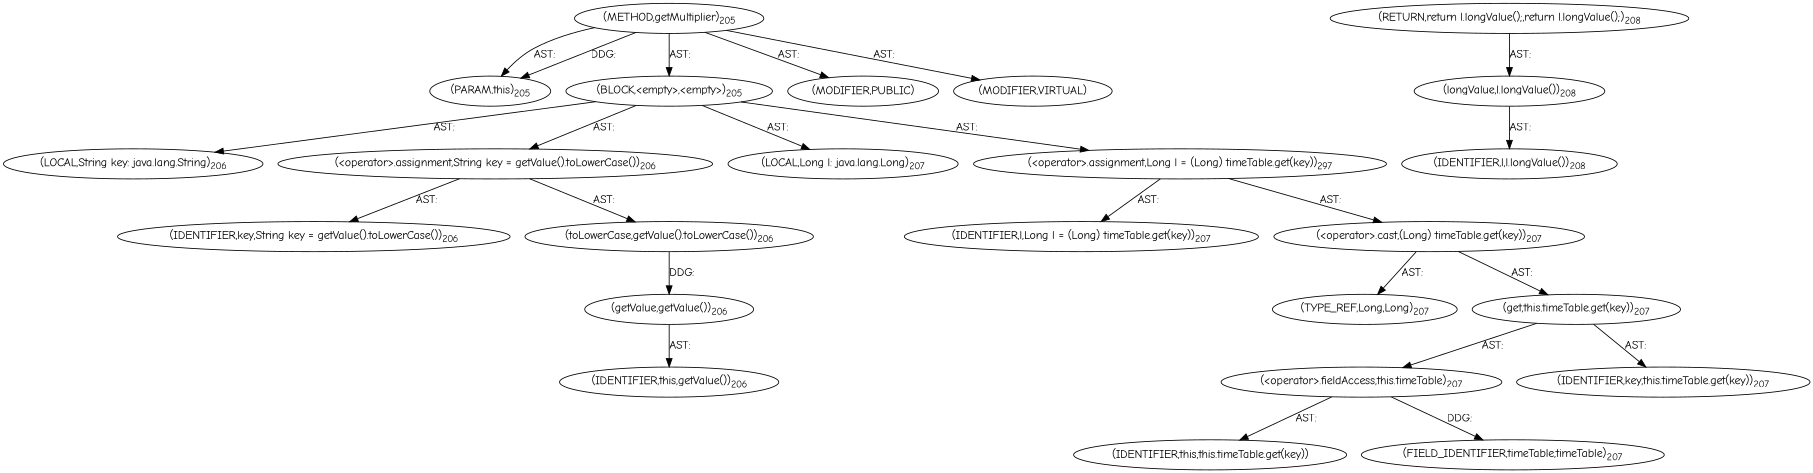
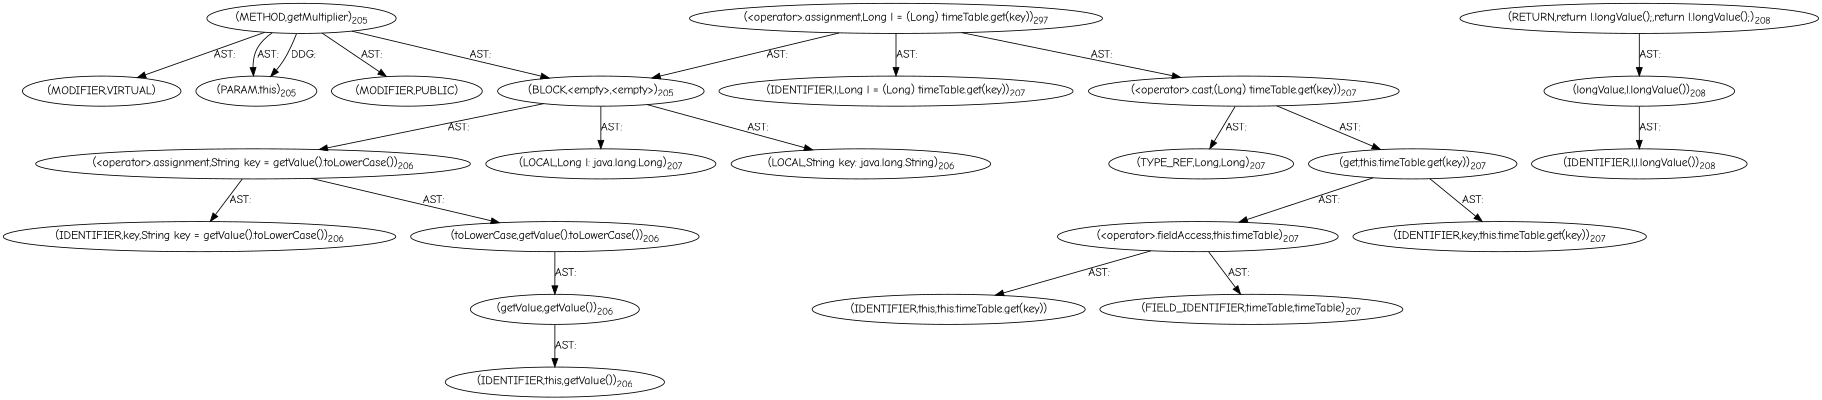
edge "(BLOCK,<empty>,<empty>)" -> "(<operator>.assignment,Long l = (Long) timeTable.get(key))": reversed
edge "(toLowerCase,getValue().toLowerCase())" -> "(getValue,getValue())": label "DDG: " -> "AST: "
edge "(<operator>.fieldAccess,this.timeTable)" -> "(FIELD_IDENTIFIER,timeTable,timeTable)": label "DDG: " -> "AST: "
